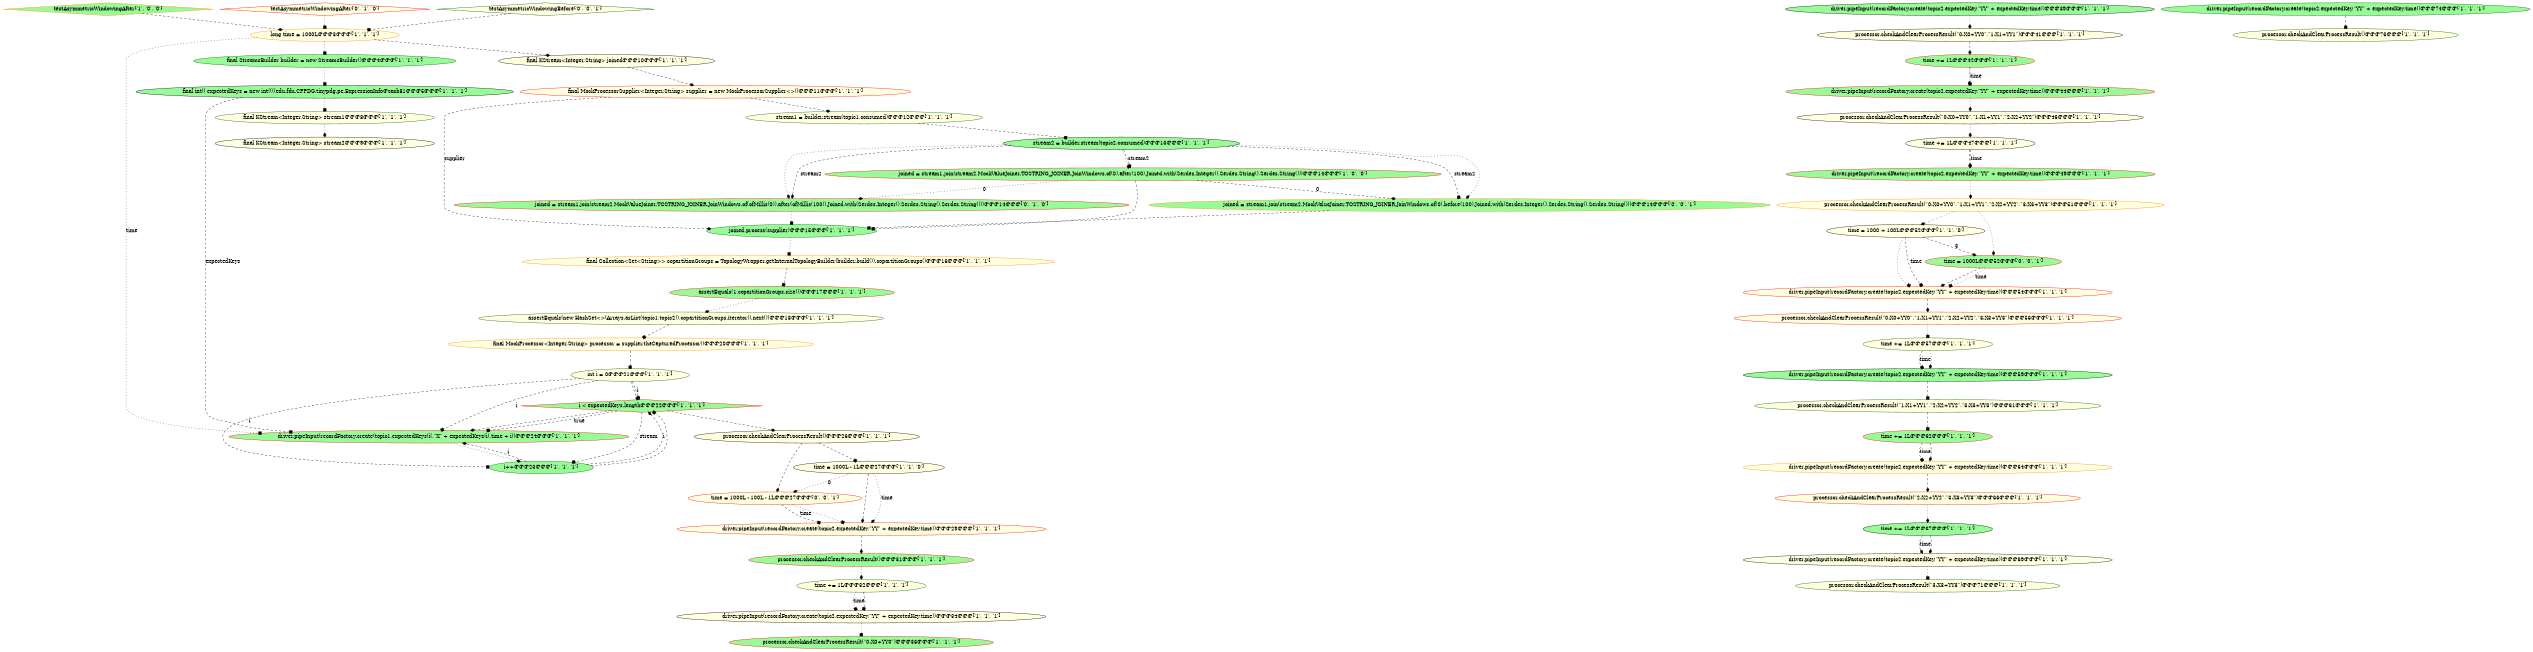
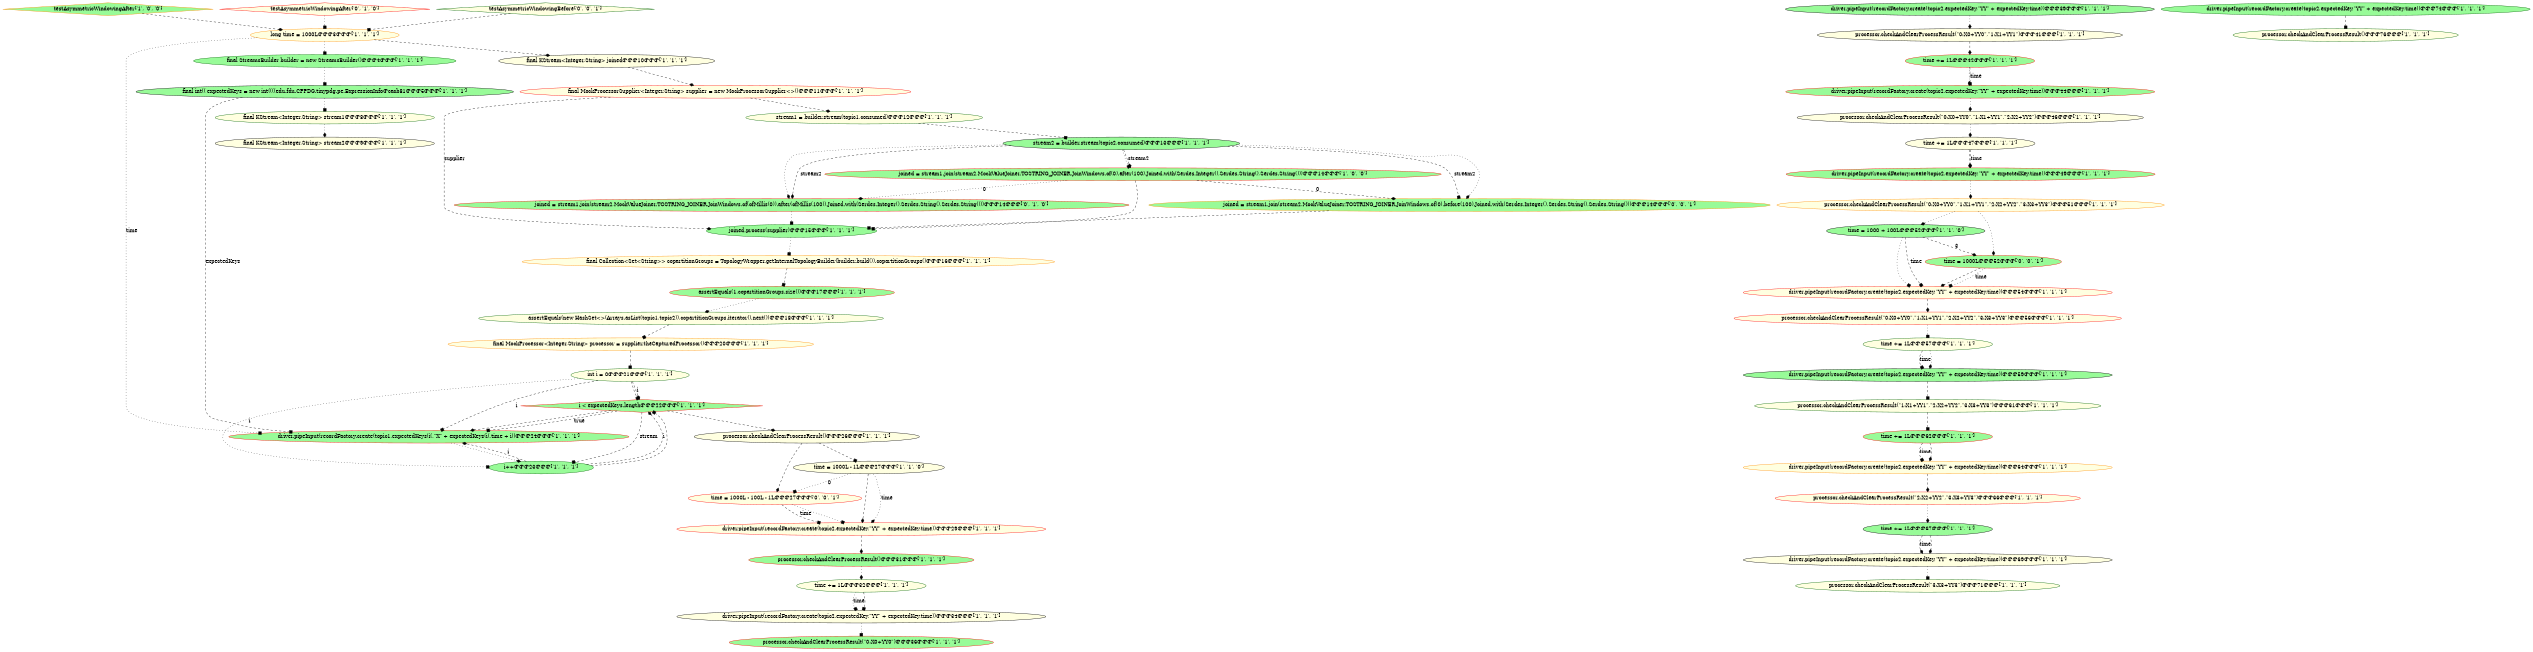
node "time = 1000 + 100L@@@52@@@['1', '1', '0']": fillcolor lightyellow -> palegreen
edge "int i = 0@@@21@@@['1', '1', '1']" -> "i++@@@23@@@['1', '1', '1']": style dashed -> dotted
edge "time = 1000L - 1L@@@27@@@['1', '1', '0']" -> "time = 1000L - 100L - 1L@@@27@@@['0', '0', '1']": arrowhead diamond -> box
